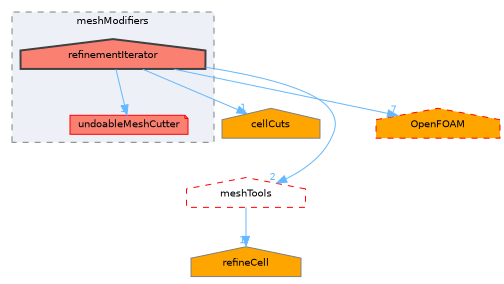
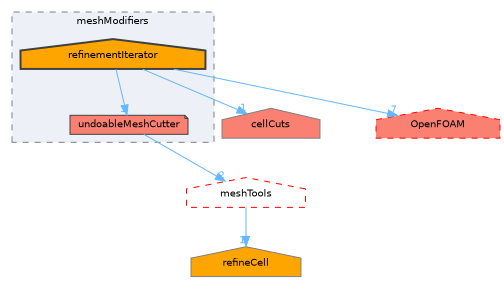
node "refinementIterator": fillcolor salmon -> orange
edge "refinementIterator" -> "meshTools": now "undoableMeshCutter" -> "meshTools"
node "undoableMeshCutter": color red -> grey25
node "cellCuts": fillcolor orange -> salmon
node "OpenFOAM": fillcolor orange -> salmon
